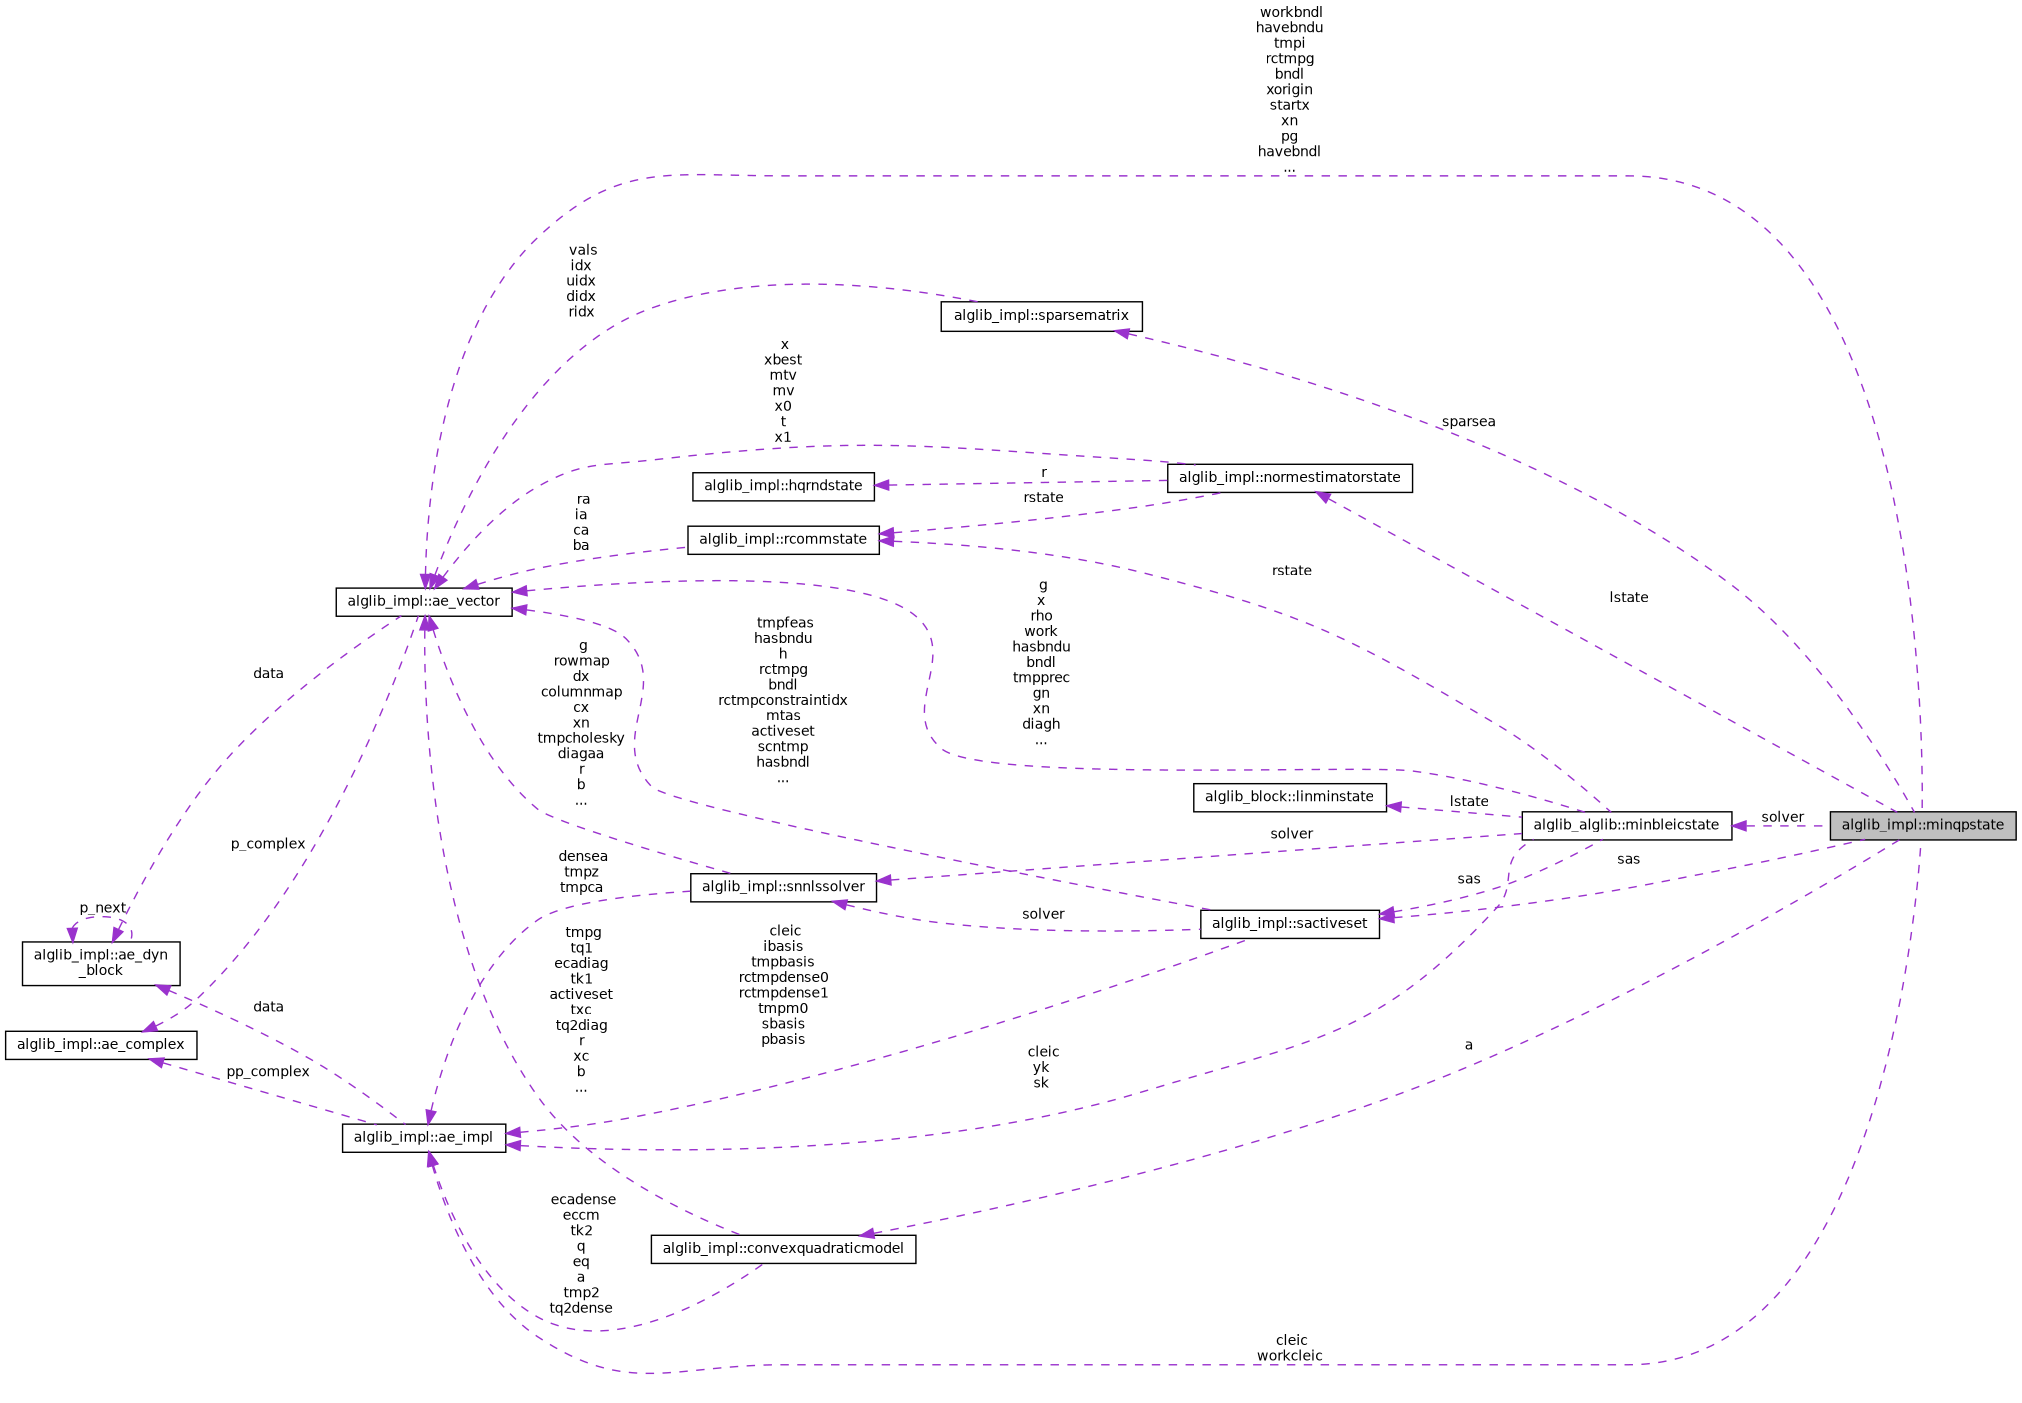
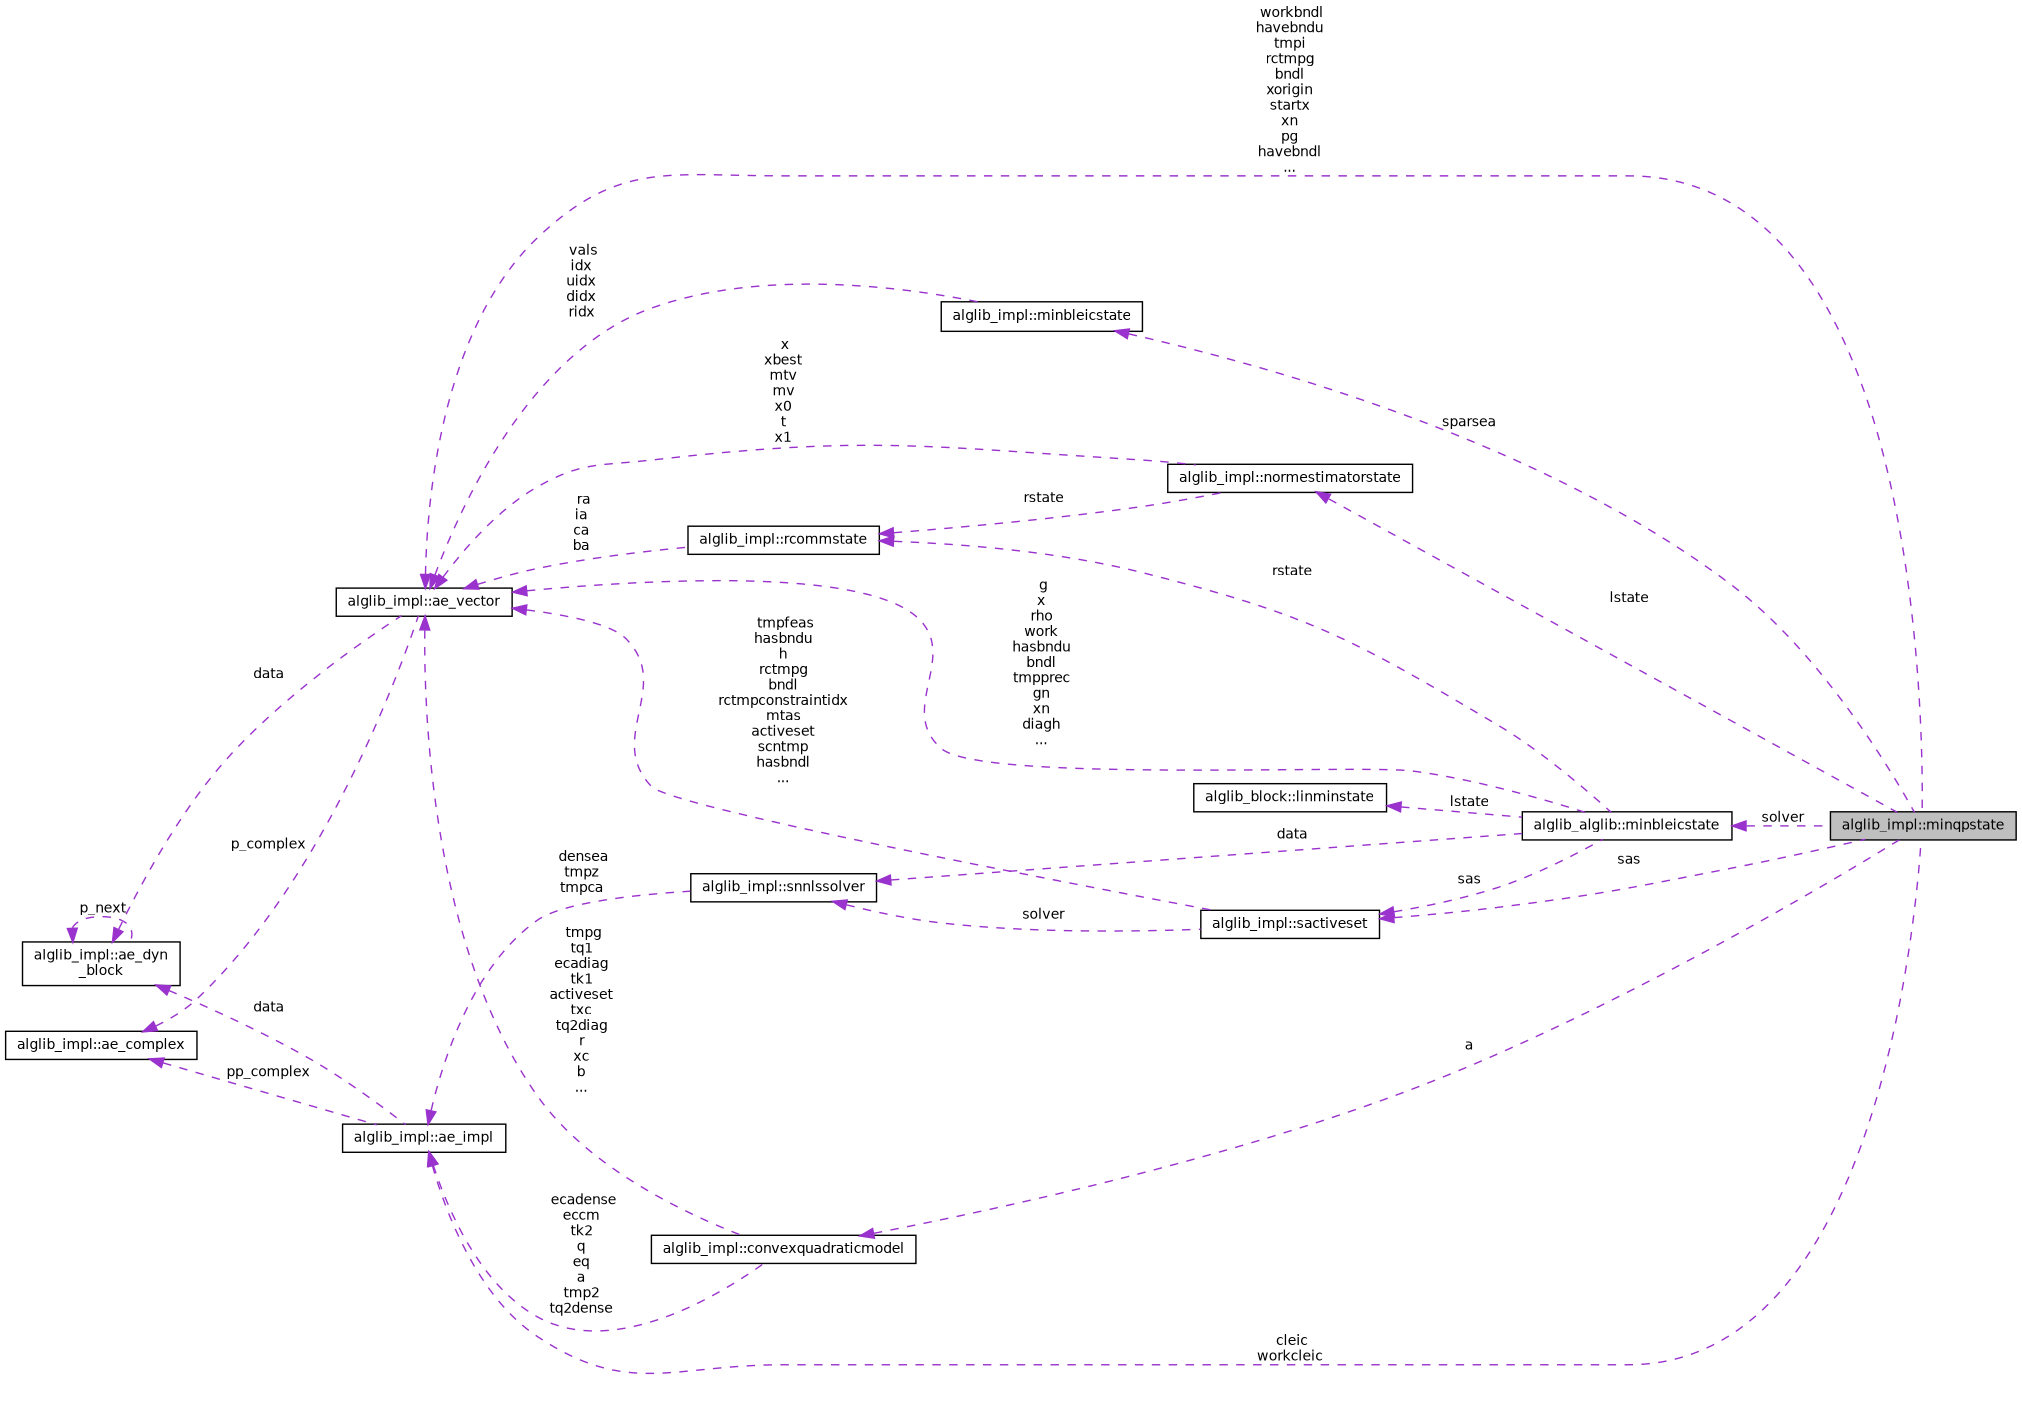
node "alglib_impl::sparsematrix": label "alglib_impl::sparsematrix" -> "alglib_impl::minbleicstate"
node "alglib_impl::hqrndstate": removed
edge "alglib_impl::snnlssolver" -> "alglib_impl::ae_vector": removed, label "g rowmap dx columnmap cx xn tmpcholesky diagaa r b ..."
edge "alglib_alglib::minbleicstate" -> "alglib_impl::snnlssolver": label " solver" -> " data"
edge "alglib_impl::sactiveset" -> "alglib_impl::ae_impl": removed, label "cleic ibasis tmpbasis rctmpdense0 rctmpdense1 tmpm0 sbasis pbasis"
edge "alglib_alglib::minbleicstate" -> "alglib_impl::ae_impl": removed, label "cleic yk sk"
